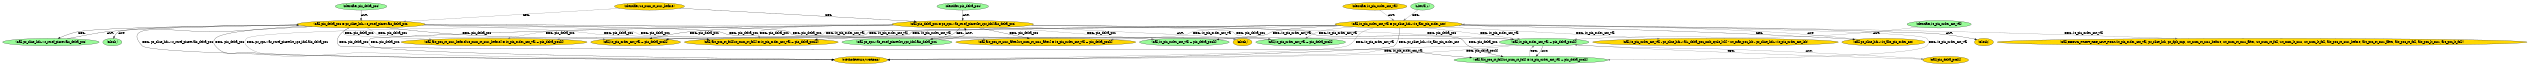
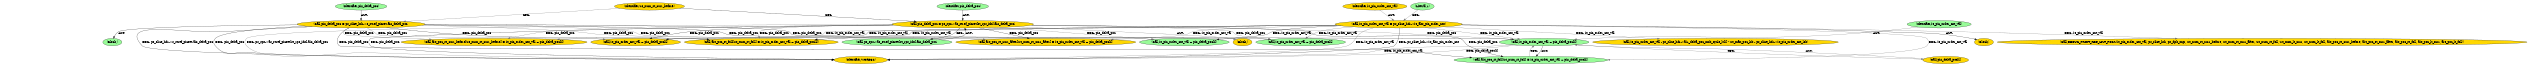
node "(Call,ps_slice_hdr->s_stref_picset.ai2_delta_poc)": removed
node "(Call,ps_slice_hdr->i4_abs_pic_order_cnt)": removed
node "(MethodReturn,WORD32)": label "(MethodReturn,WORD32)" -> "(Identifier,WORD32)"
